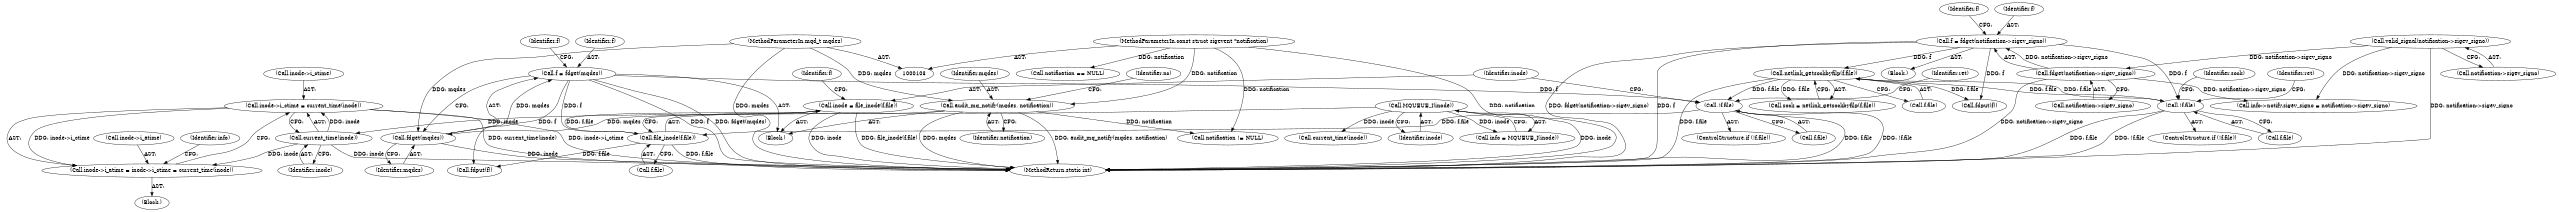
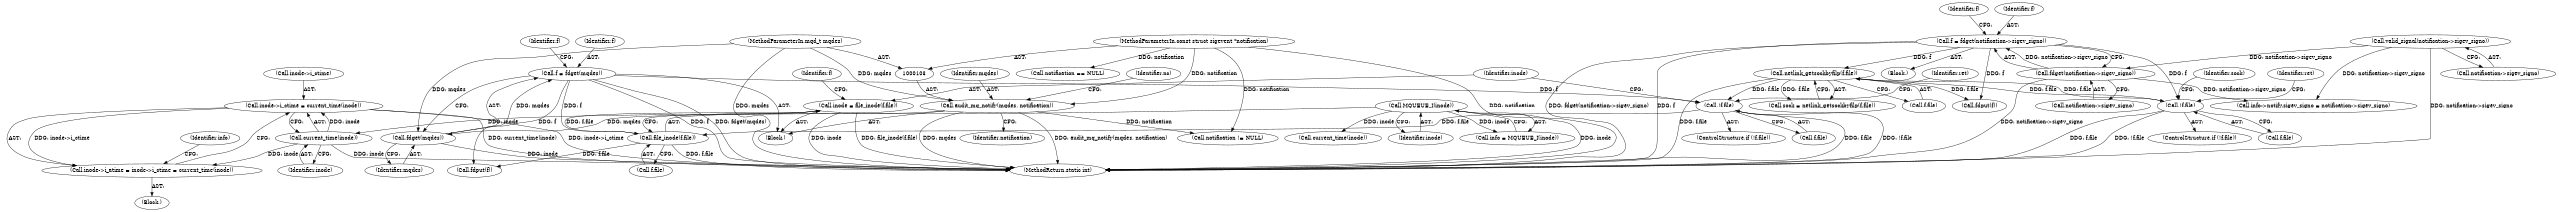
edge "(Call,f = fdget(notification->sigev_signo))" -> "(Call,fdget(notification->sigev_signo))": added, label "CFG:"
edge "(Identifier,notification)" -> "(Call,audit_mq_notify(mqdes, notification))": now "1000103" -> "(Call,audit_mq_notify(mqdes, notification))"
node "(Call,inode->i_atime)": removed
